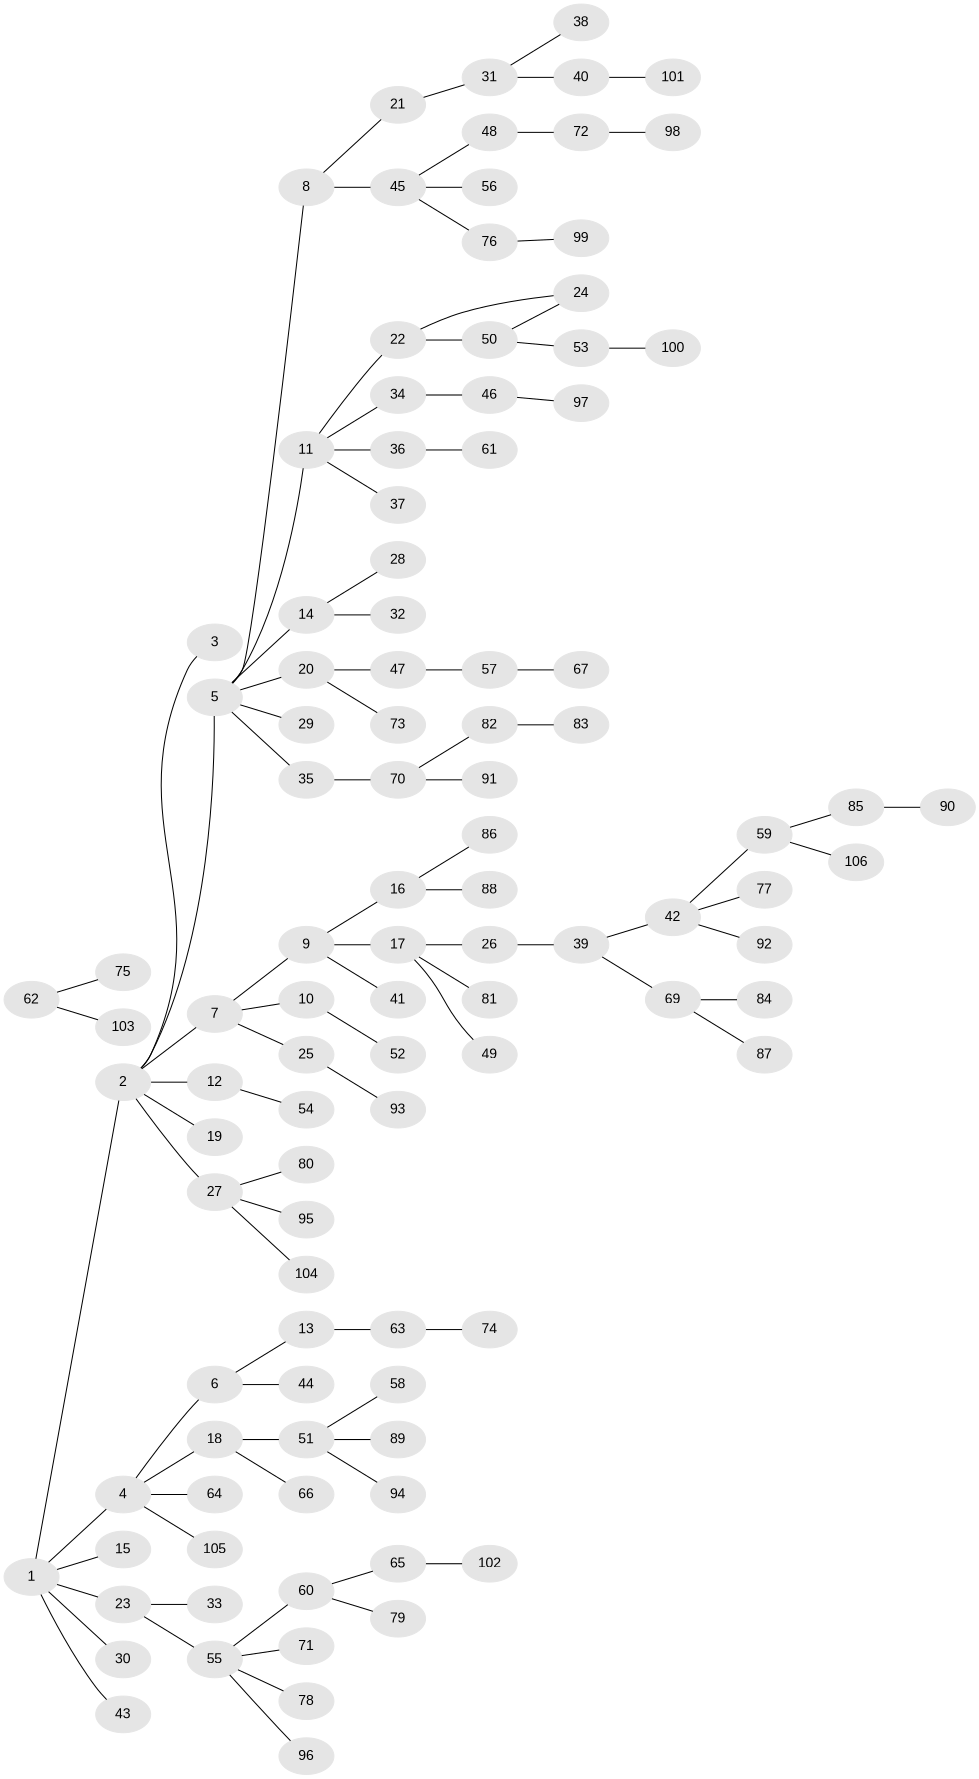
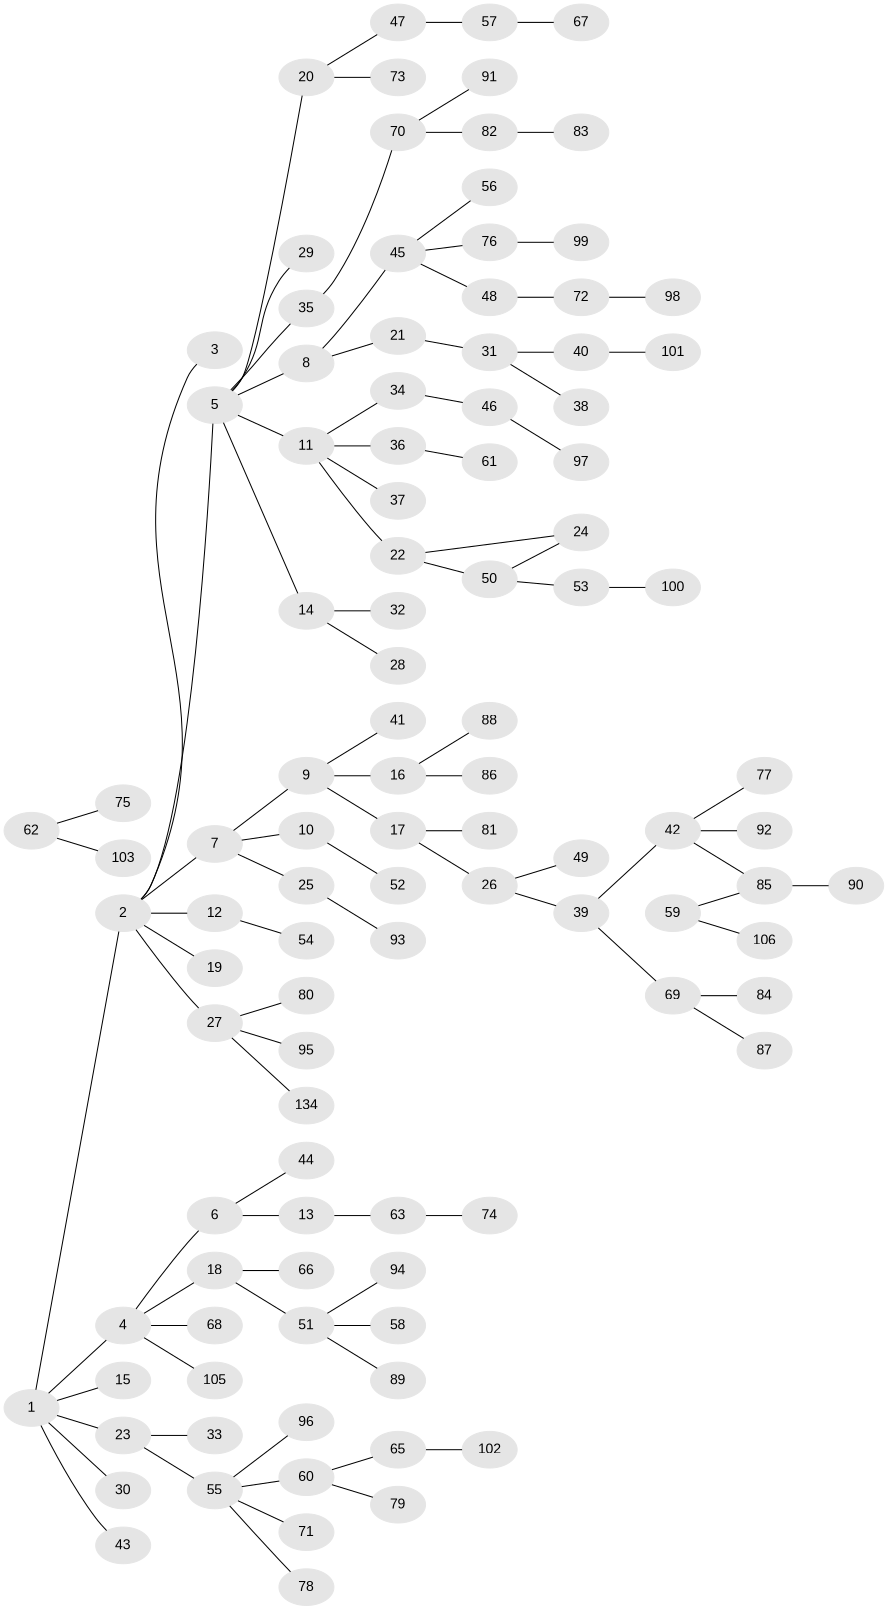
edge "59" -- "42": now "85" -- "42"
edge "17" -- "49": now "26" -- "49"
node "104": label "104" -> "134"
node "64": label "64" -> "68"
